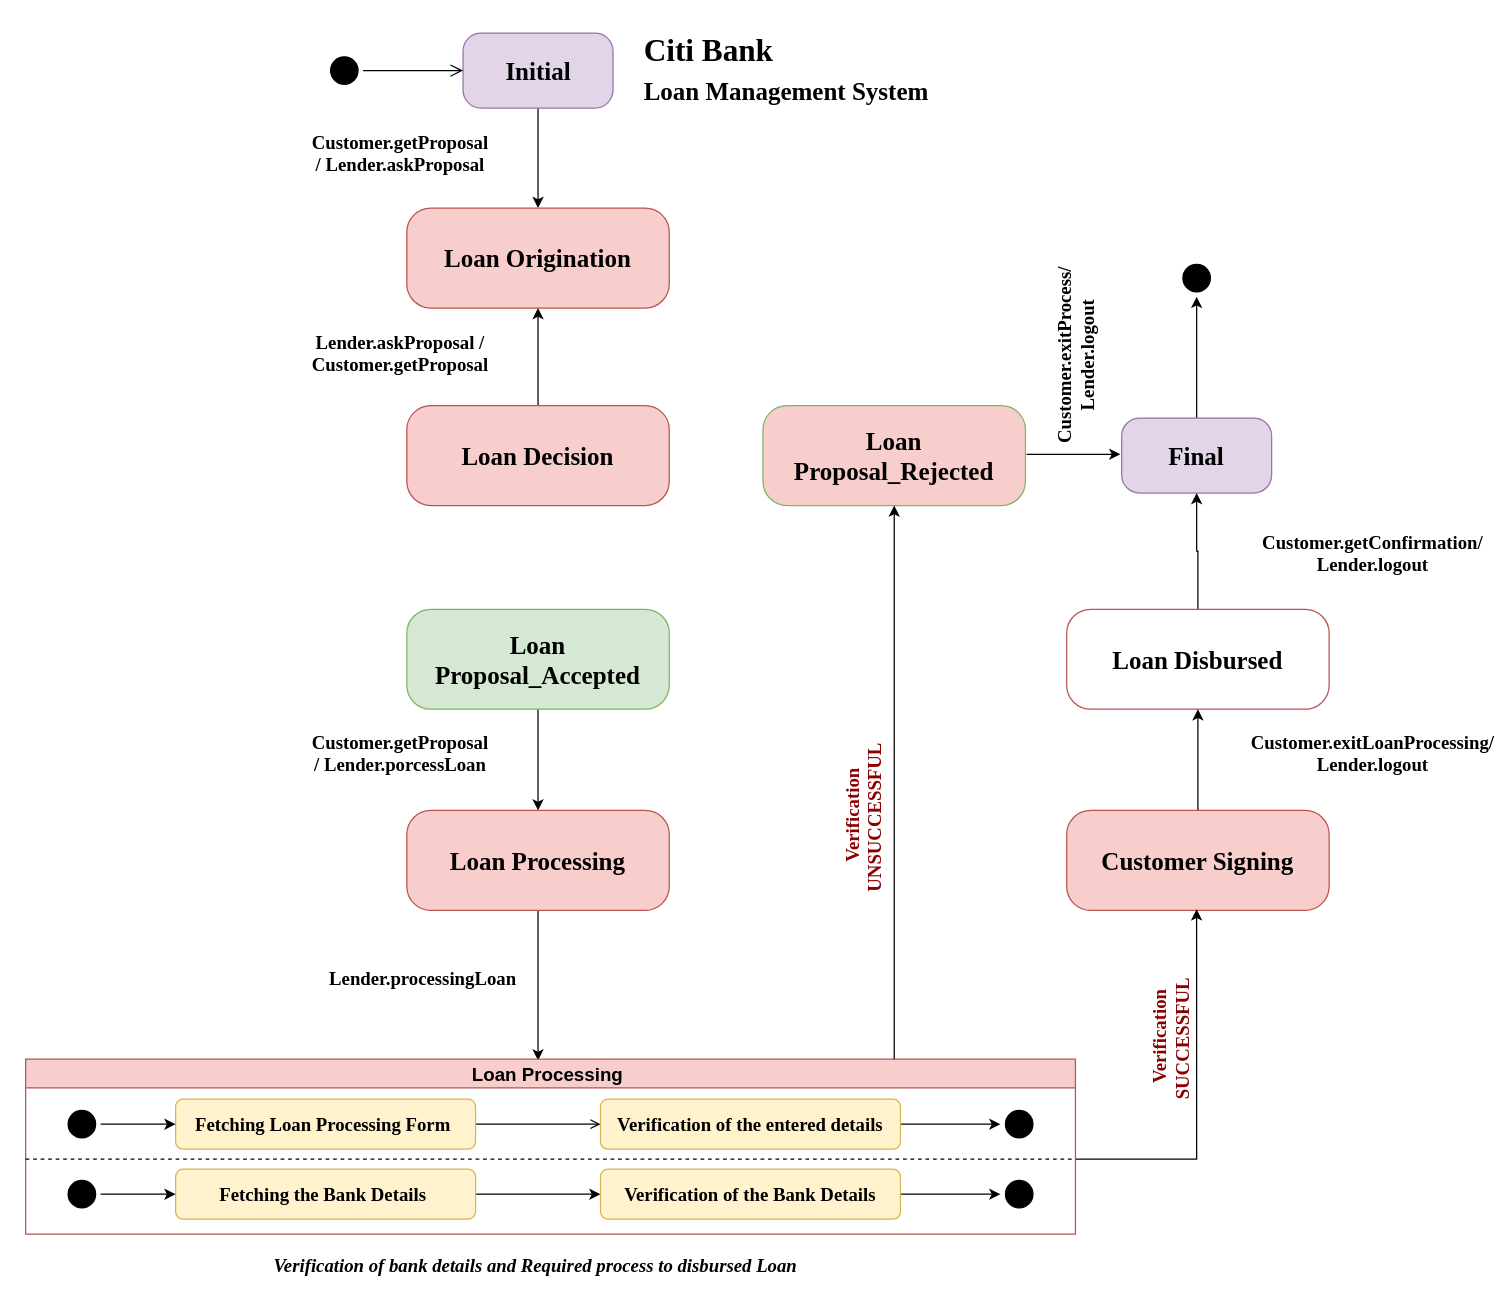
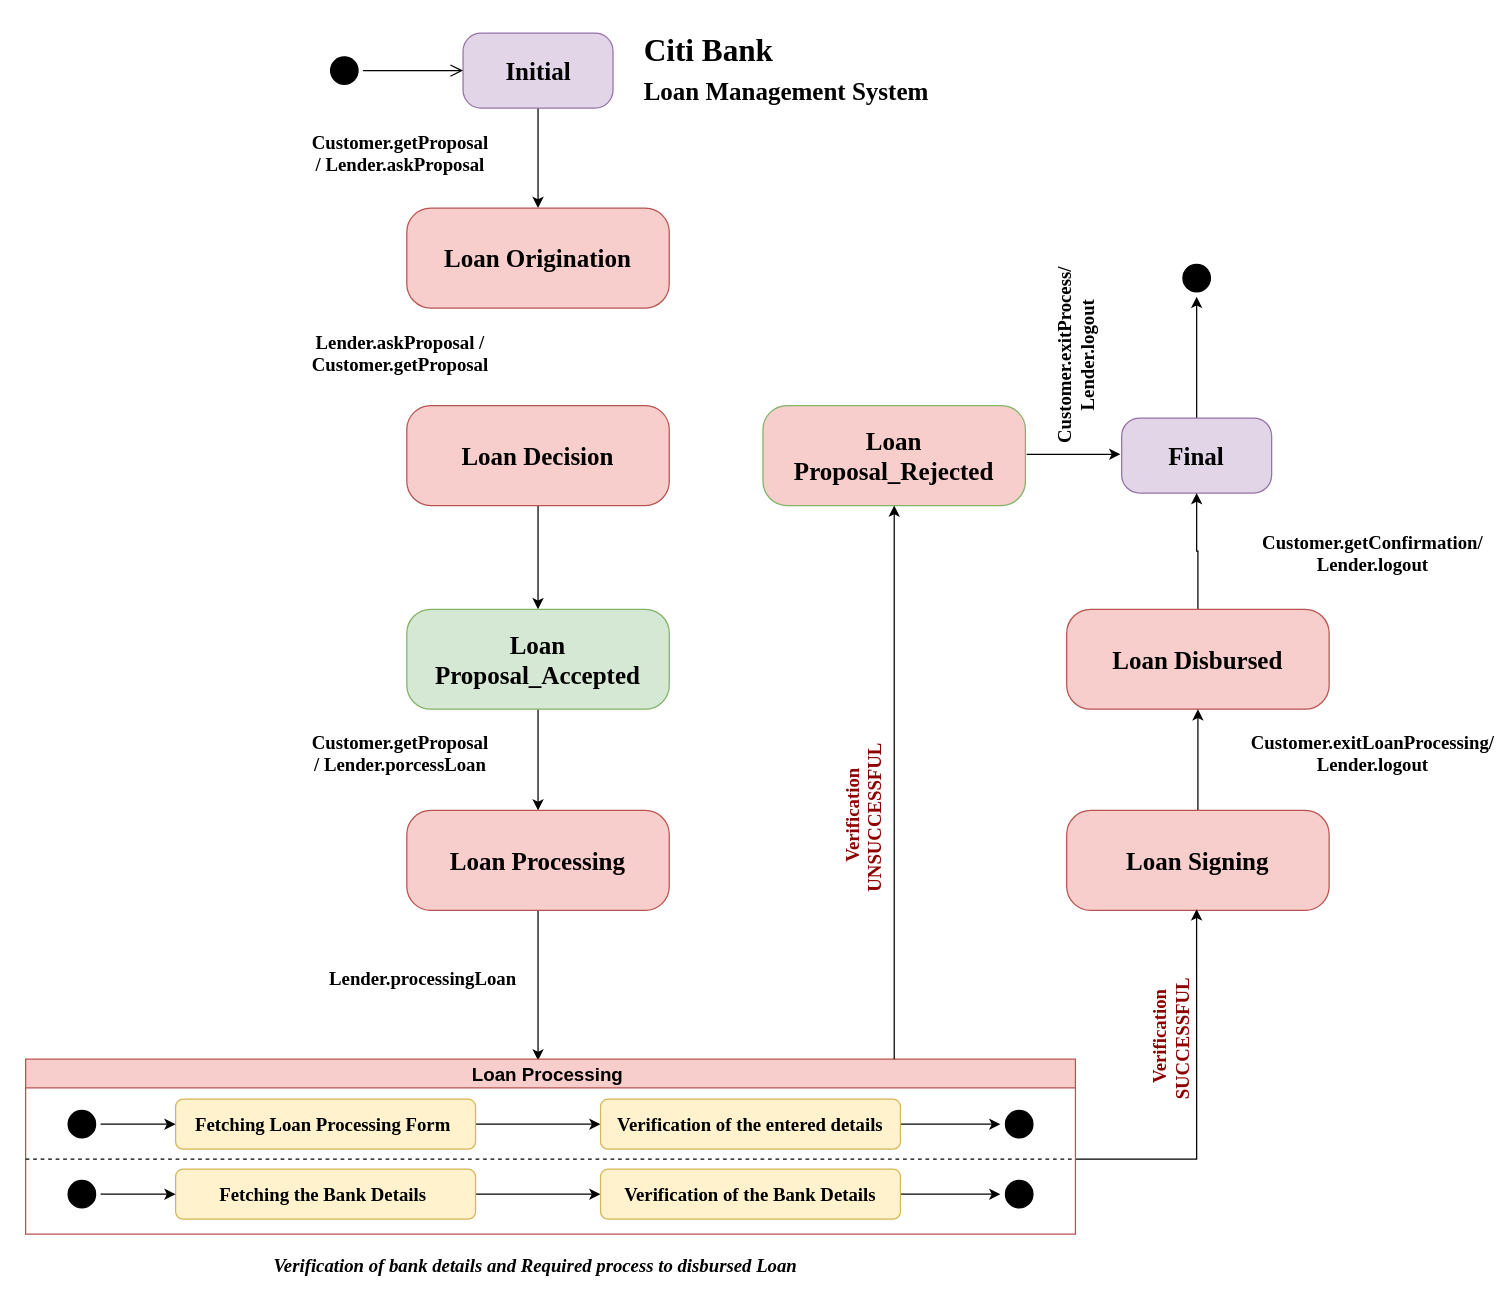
edge "Loan Decision" -> "Loan Origination": now "Loan Decision" -> "Loan Proposal_Accepted"
node "Loan Disbursed": fillcolor #ffffff -> #f8cecc
node "Customer Signing": label "Customer Signing" -> "Loan Signing"
edge "Fetching Loan Processing Form" -> "Verification of the entered details": arrowhead open -> classic
